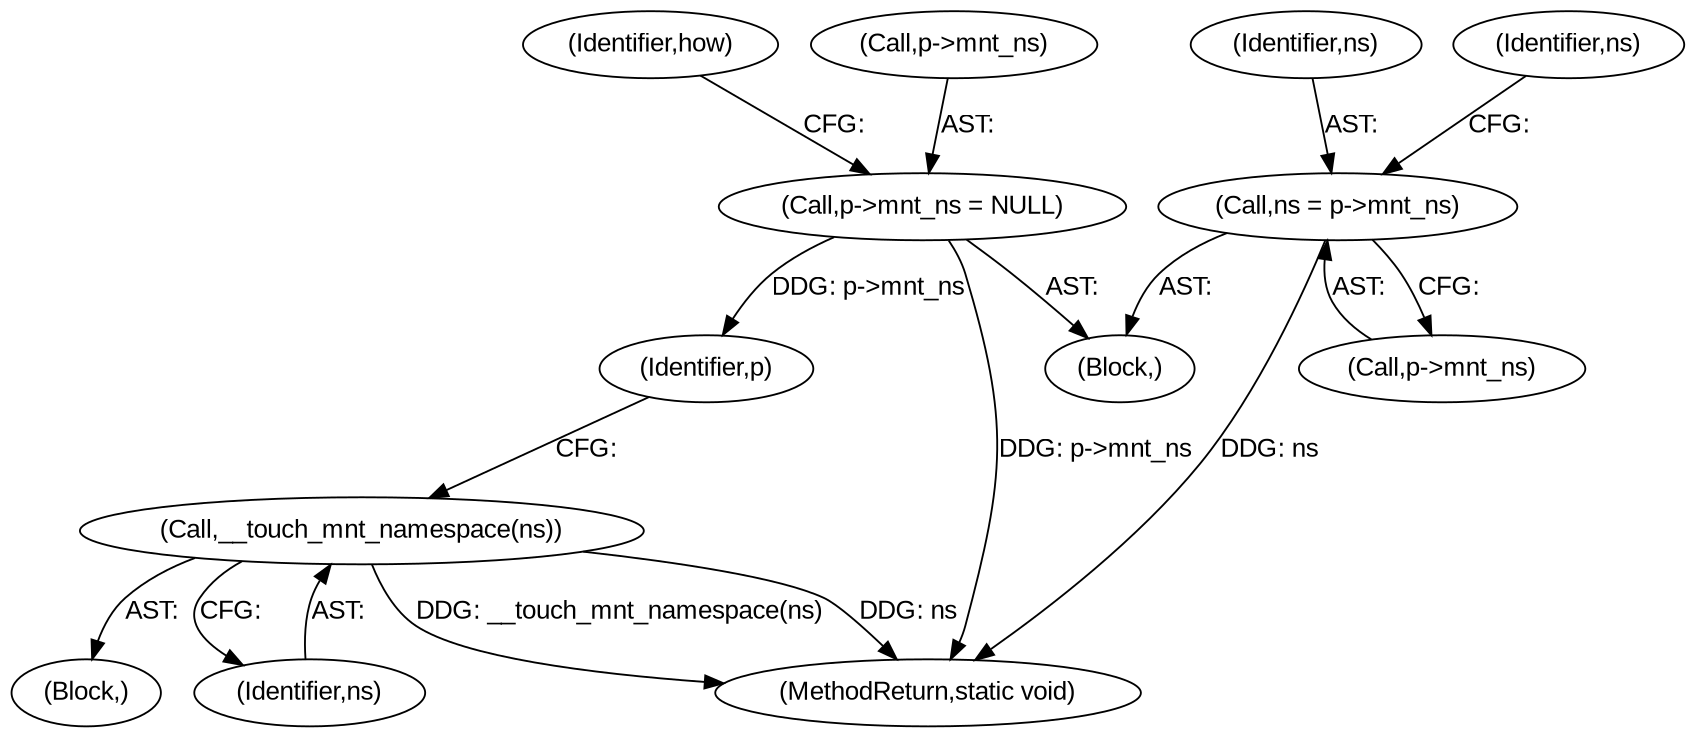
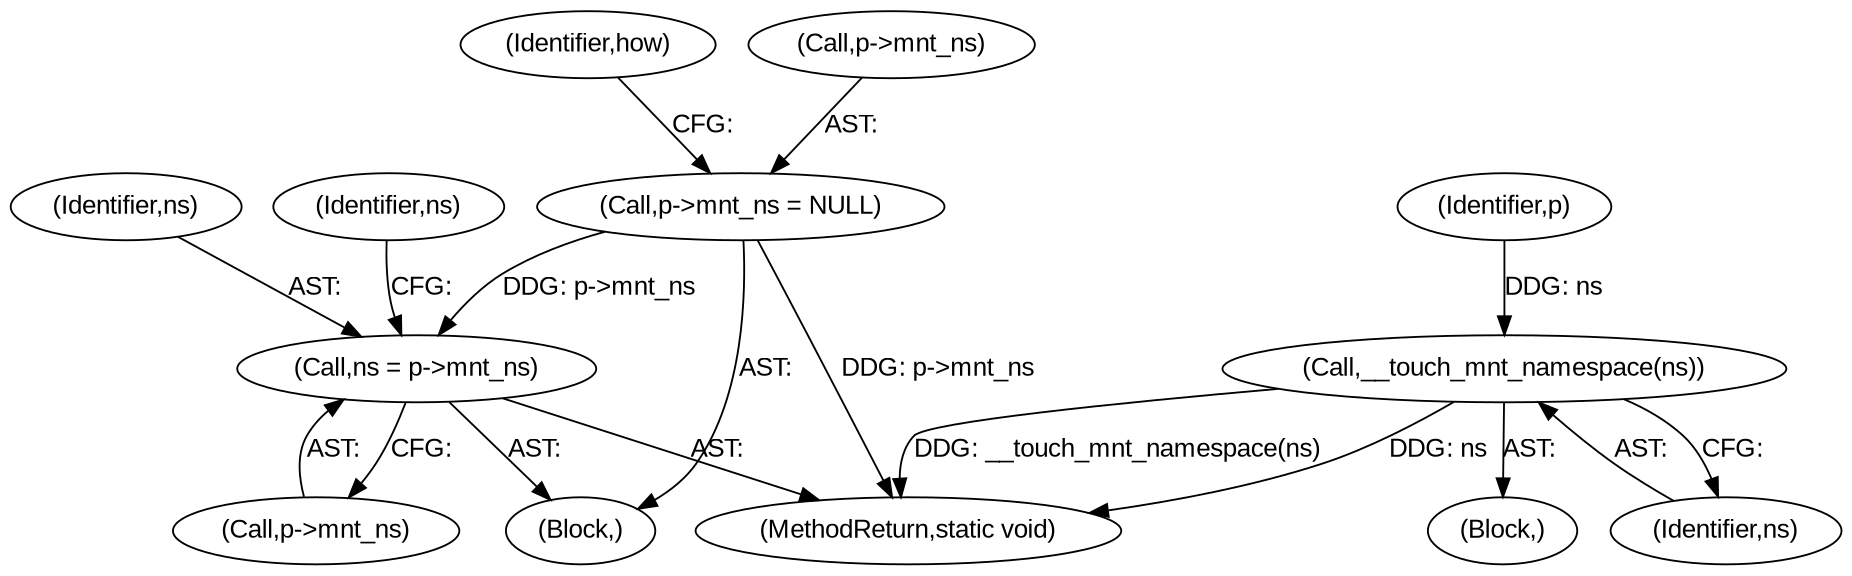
edge "(Call,p->mnt_ns = NULL)" -> "(Identifier,p)": now "(Call,p->mnt_ns = NULL)" -> "(Call,ns = p->mnt_ns)"
edge "(Identifier,p)" -> "(Call,__touch_mnt_namespace(ns))": label "CFG: " -> "DDG: ns"
edge "(Call,ns = p->mnt_ns)" -> "(MethodReturn,static void)": label "DDG: ns" -> "AST: "
